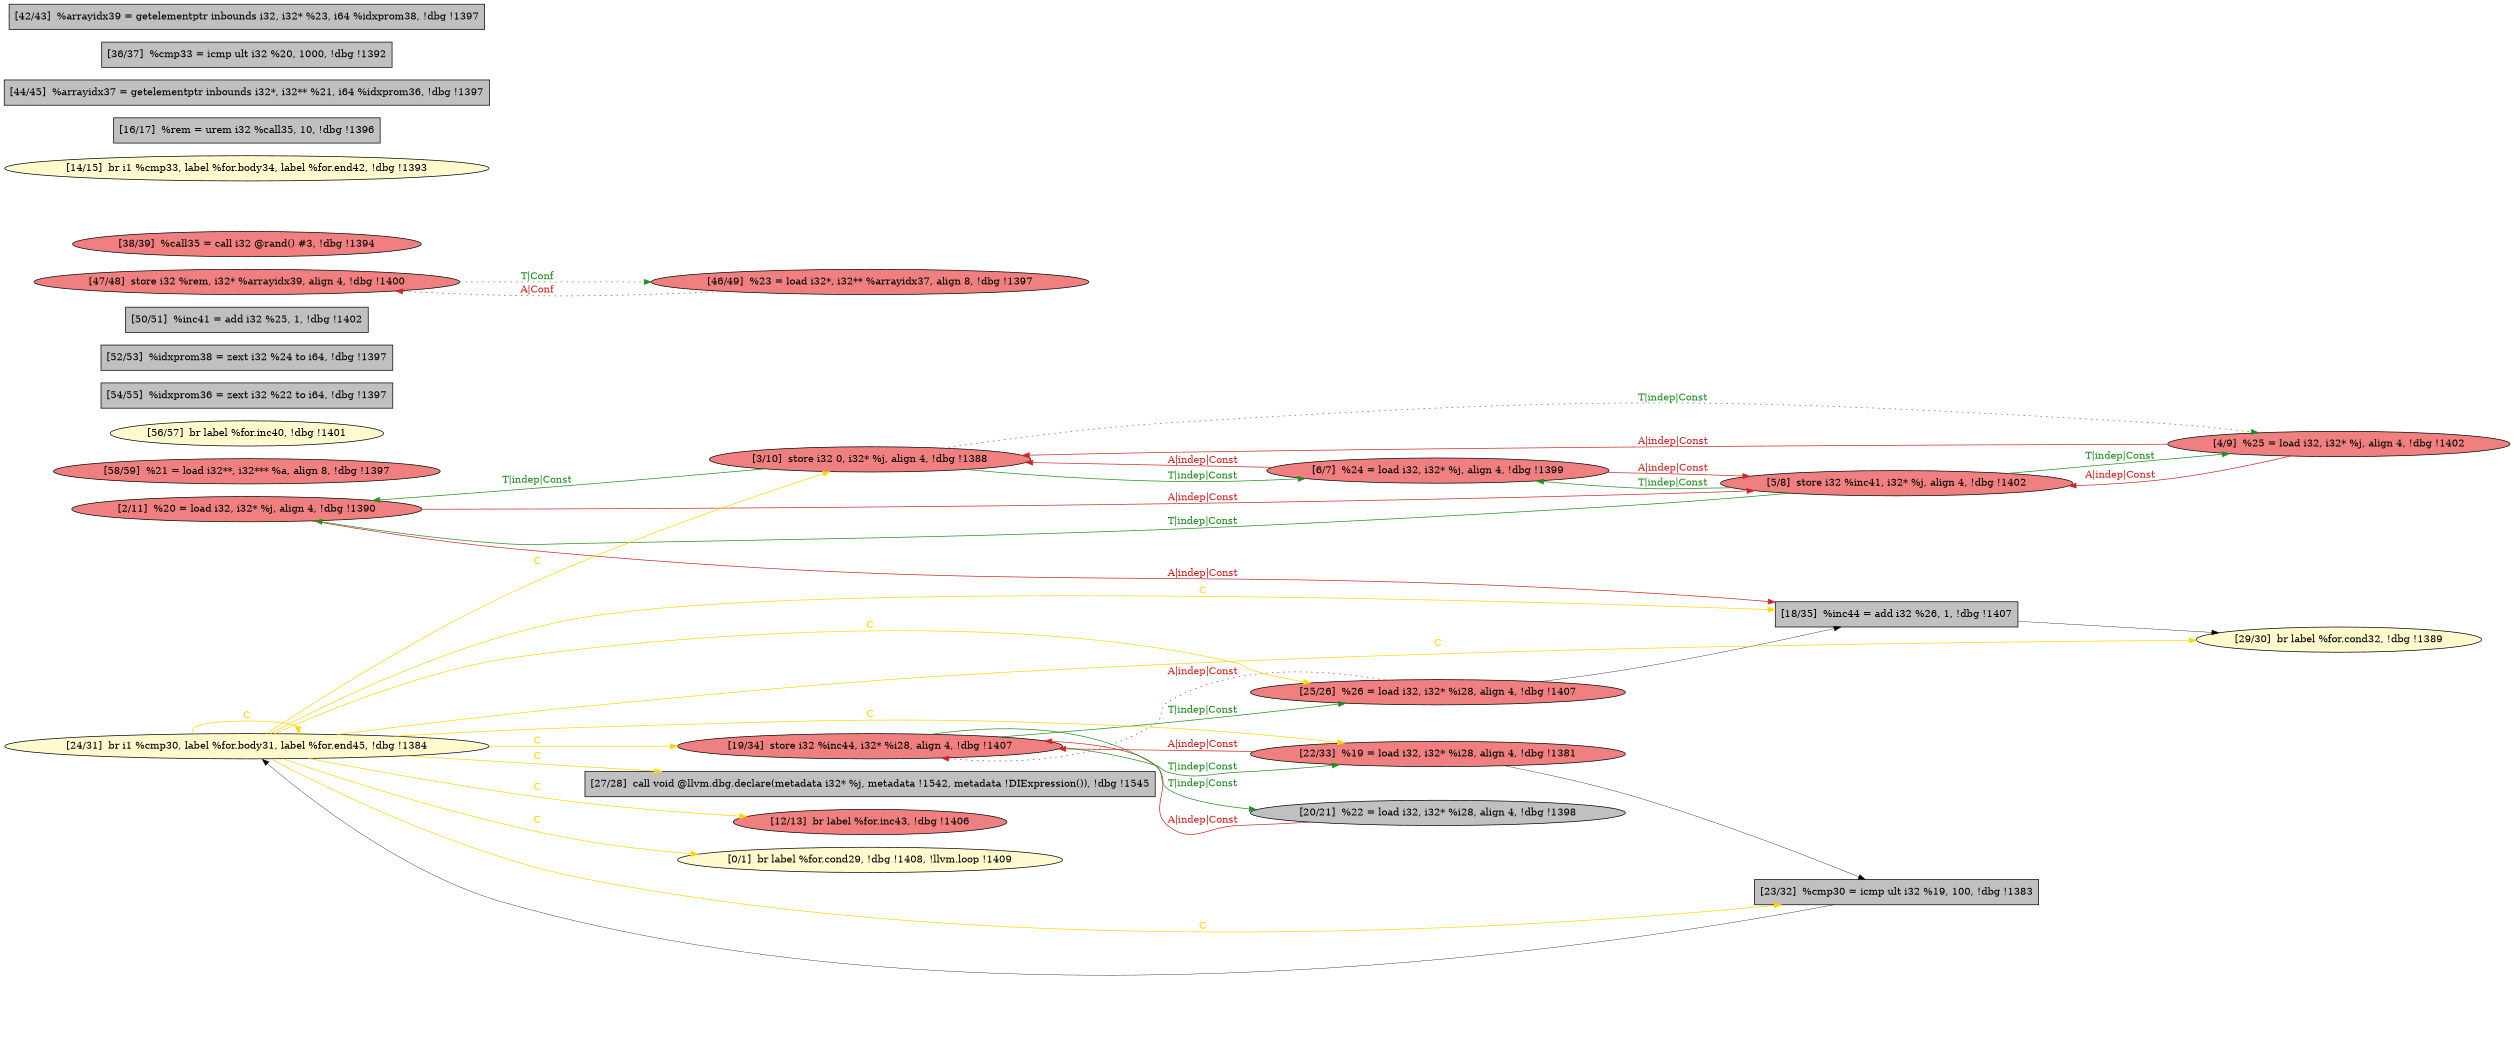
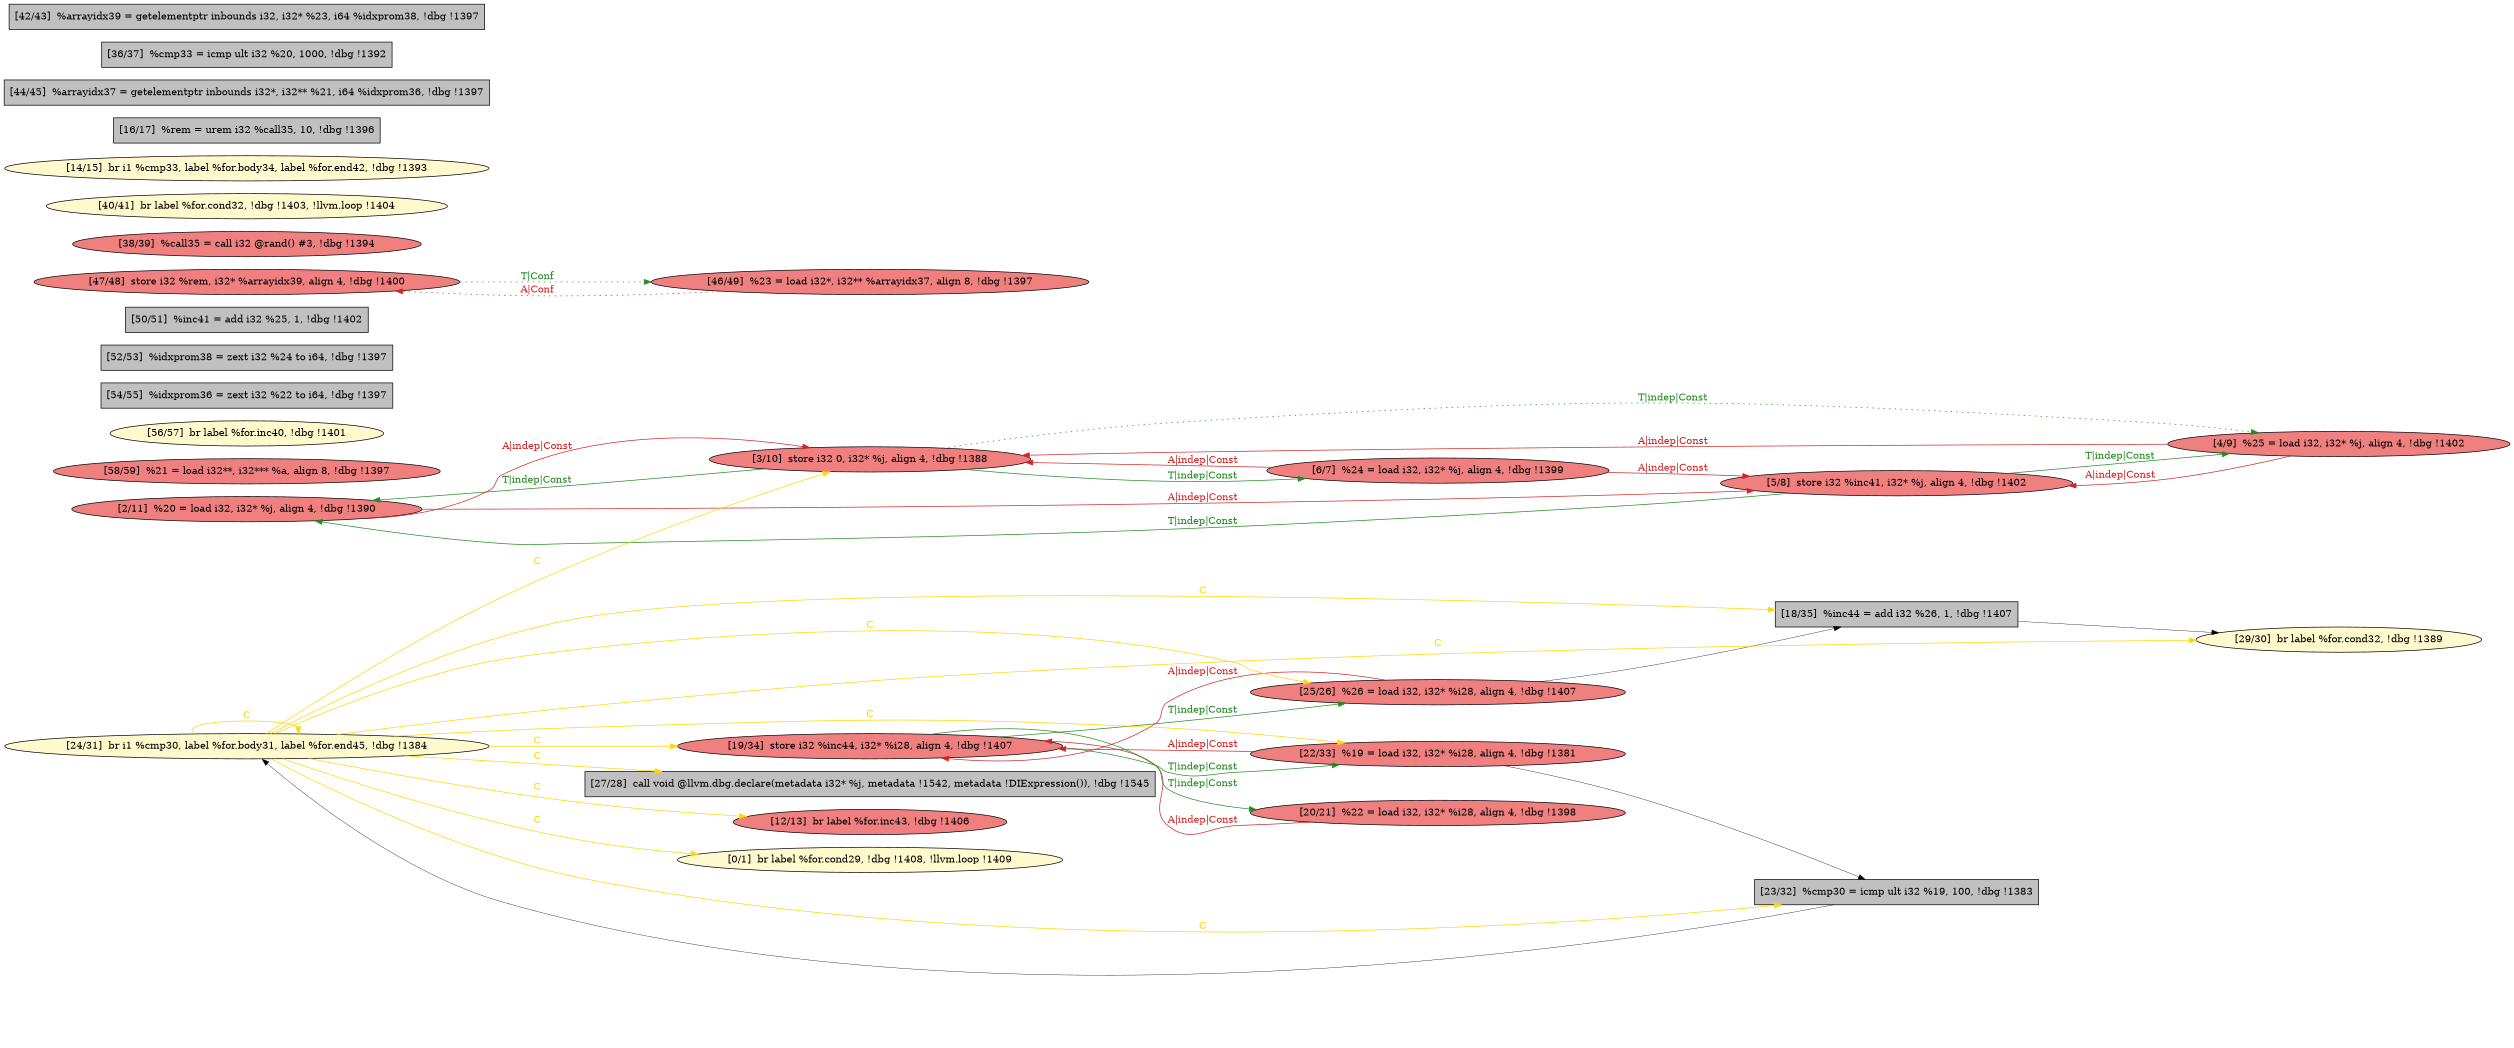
node "[40/41]  br label %for.cond32, !dbg !1403, !llvm.loop !1404": added
edge "[5/8]  store i32 %inc41, i32* %j, align 4, !dbg !1402" -> "[6/7]  %24 = load i32, i32* %j, align 4, !dbg !1399": removed, label "T|indep|Const"
edge "[2/11]  %20 = load i32, i32* %j, align 4, !dbg !1390" -> "[18/35]  %inc44 = add i32 %26, 1, !dbg !1407": now "[2/11]  %20 = load i32, i32* %j, align 4, !dbg !1390" -> "[3/10]  store i32 0, i32* %j, align 4, !dbg !1388"
edge "[25/26]  %26 = load i32, i32* %i28, align 4, !dbg !1407" -> "[19/34]  store i32 %inc44, i32* %i28, align 4, !dbg !1407": style dotted -> solid
node "[20/21]  %22 = load i32, i32* %i28, align 4, !dbg !1398": fillcolor grey -> lightcoral
